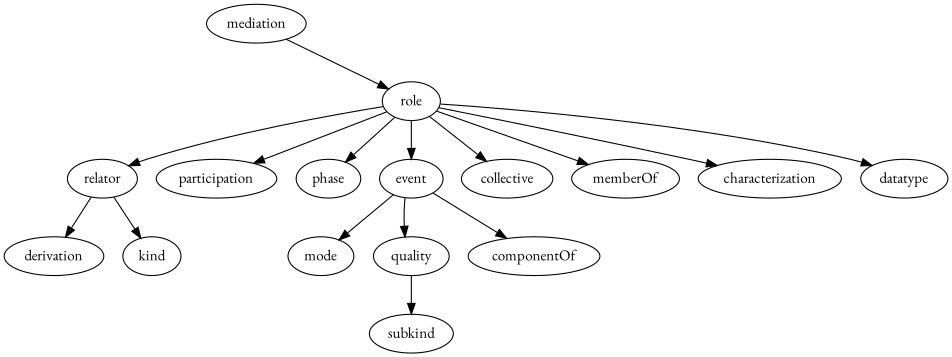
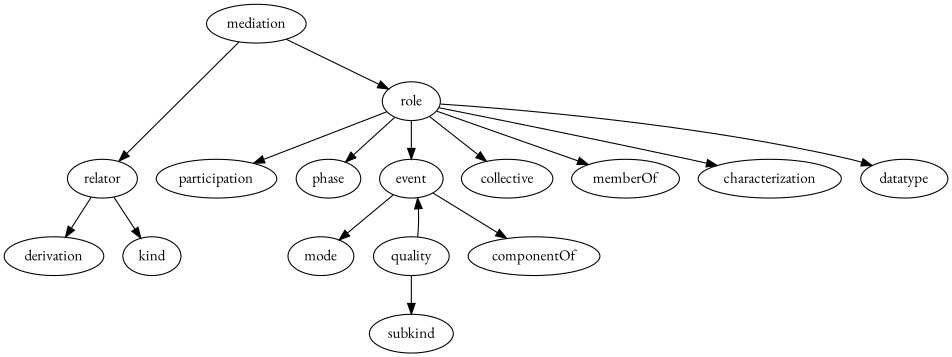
edge "role" -> "relator": now "mediation" -> "relator"
edge "event" -> "quality": reversed
